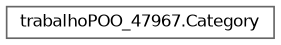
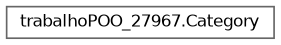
node "trabalhoPOO_47967.Category": label "trabalhoPOO_47967.Category" -> "trabalhoPOO_27967.Category"
